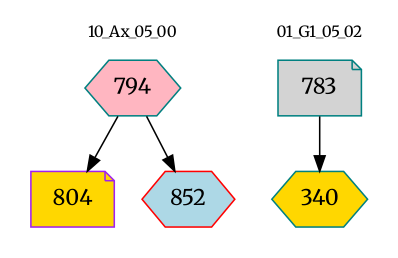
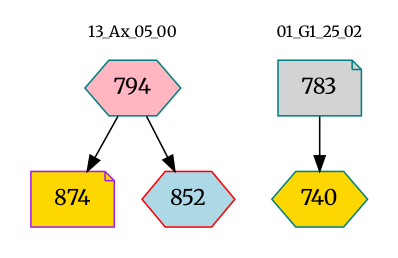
cluster "10_Ax_05_00": label "10_Ax_05_00" -> "13_Ax_05_00"
cluster "01_G1_05_02": label "01_G1_05_02" -> "01_G1_25_02"
node "804": label "804" -> "874"
node "340": label "340" -> "740"
